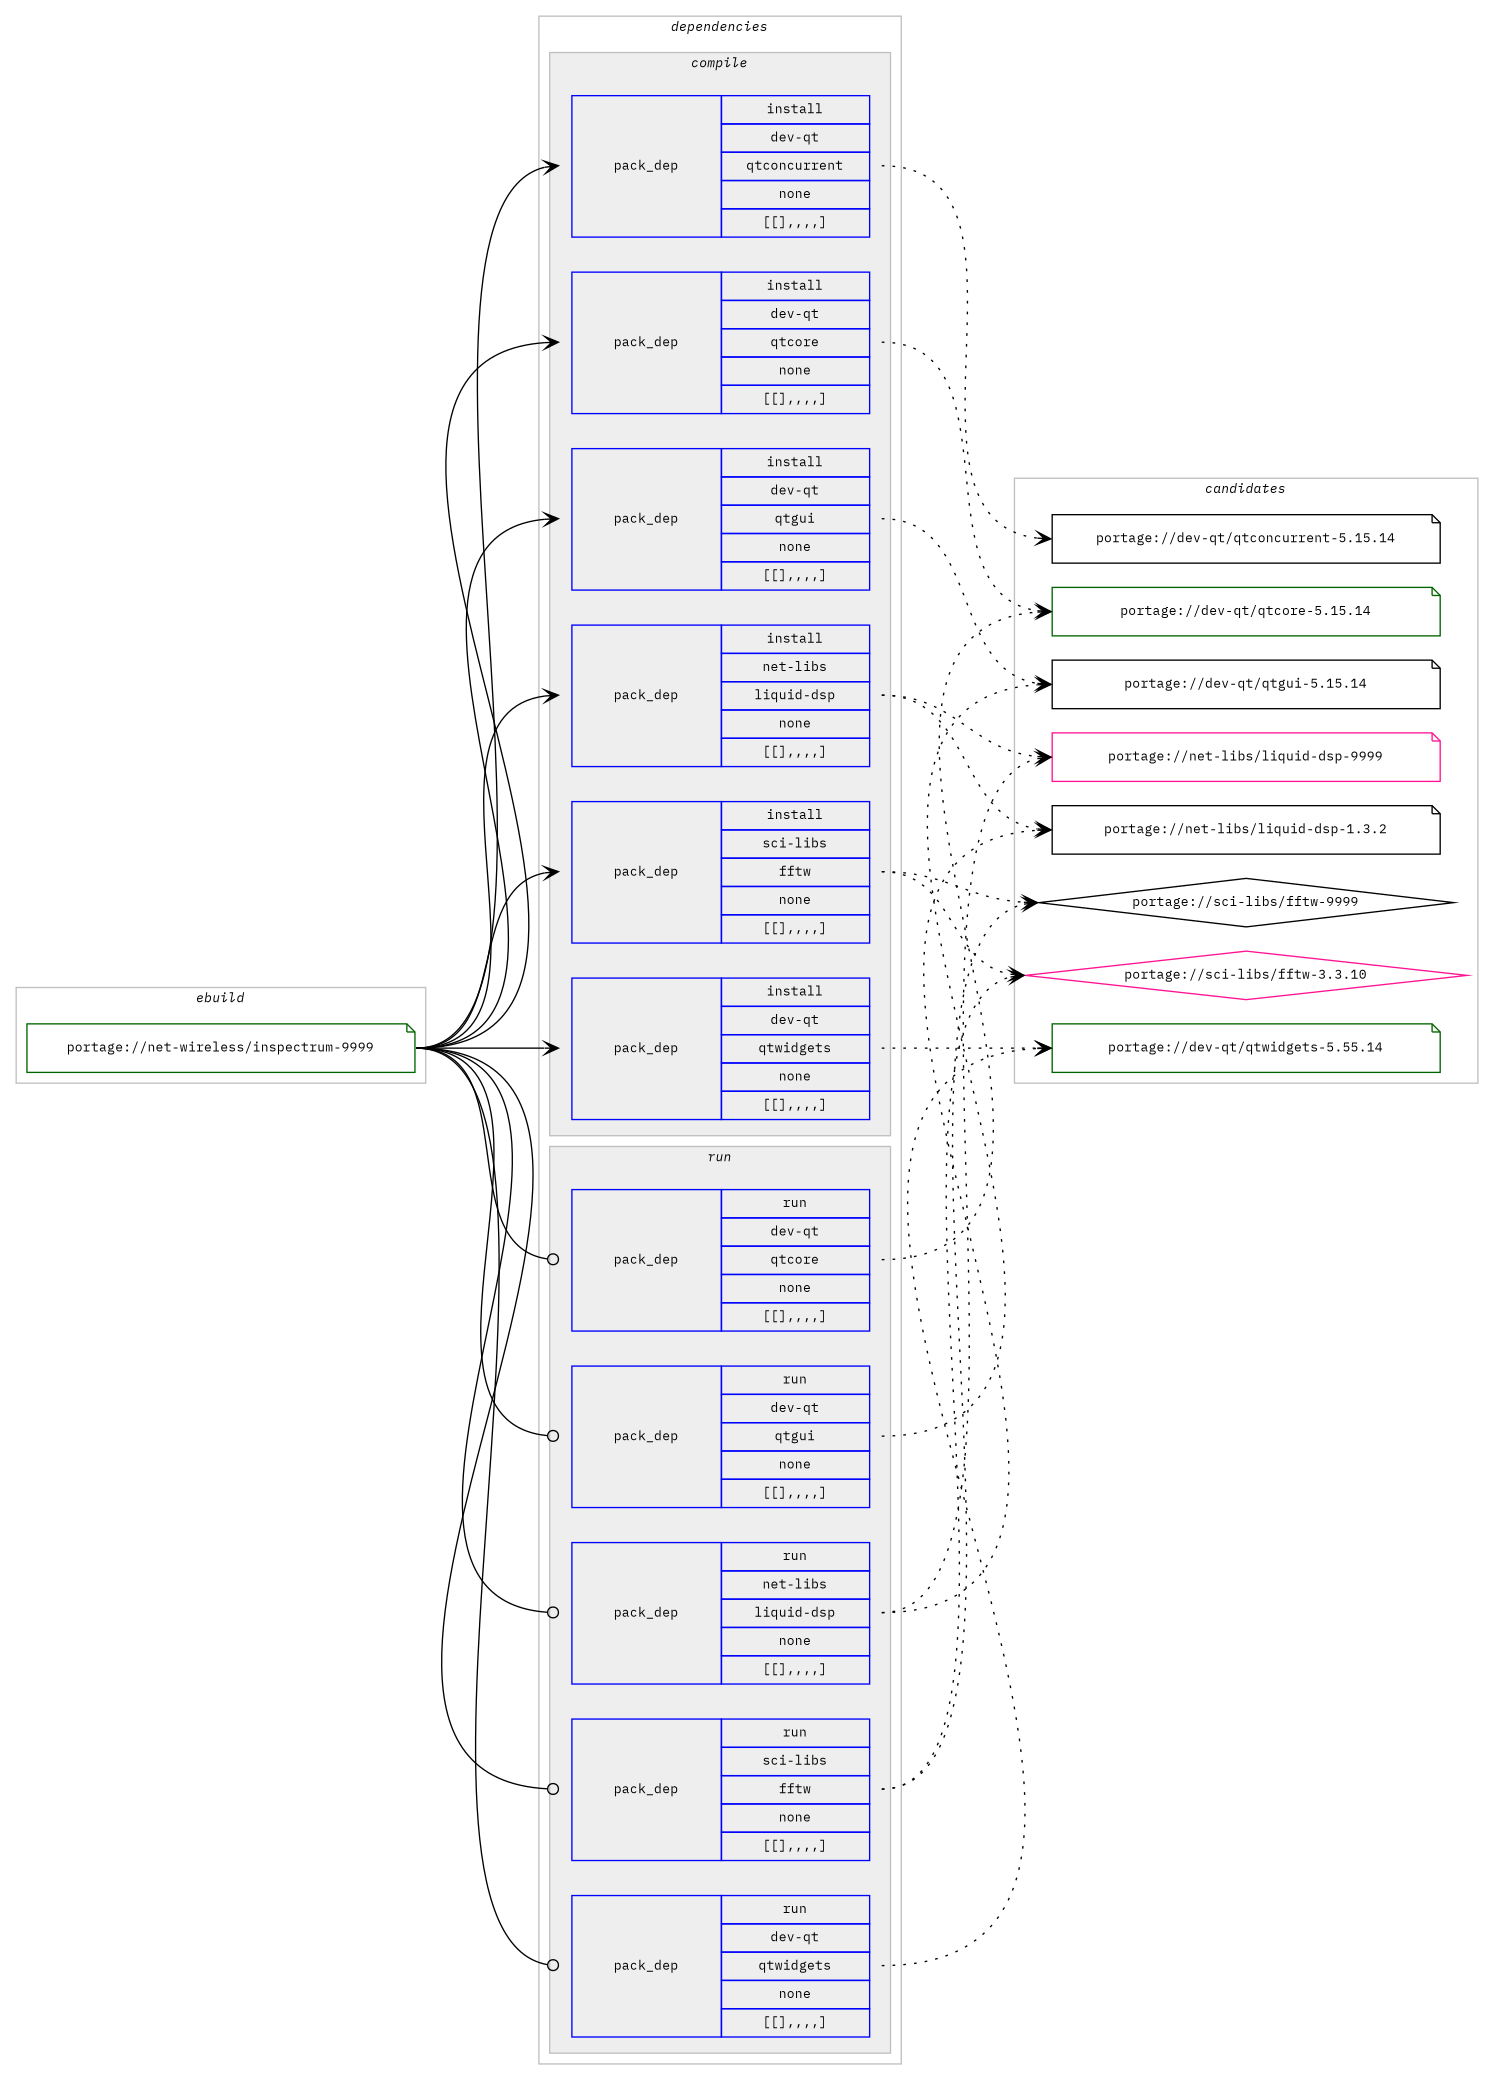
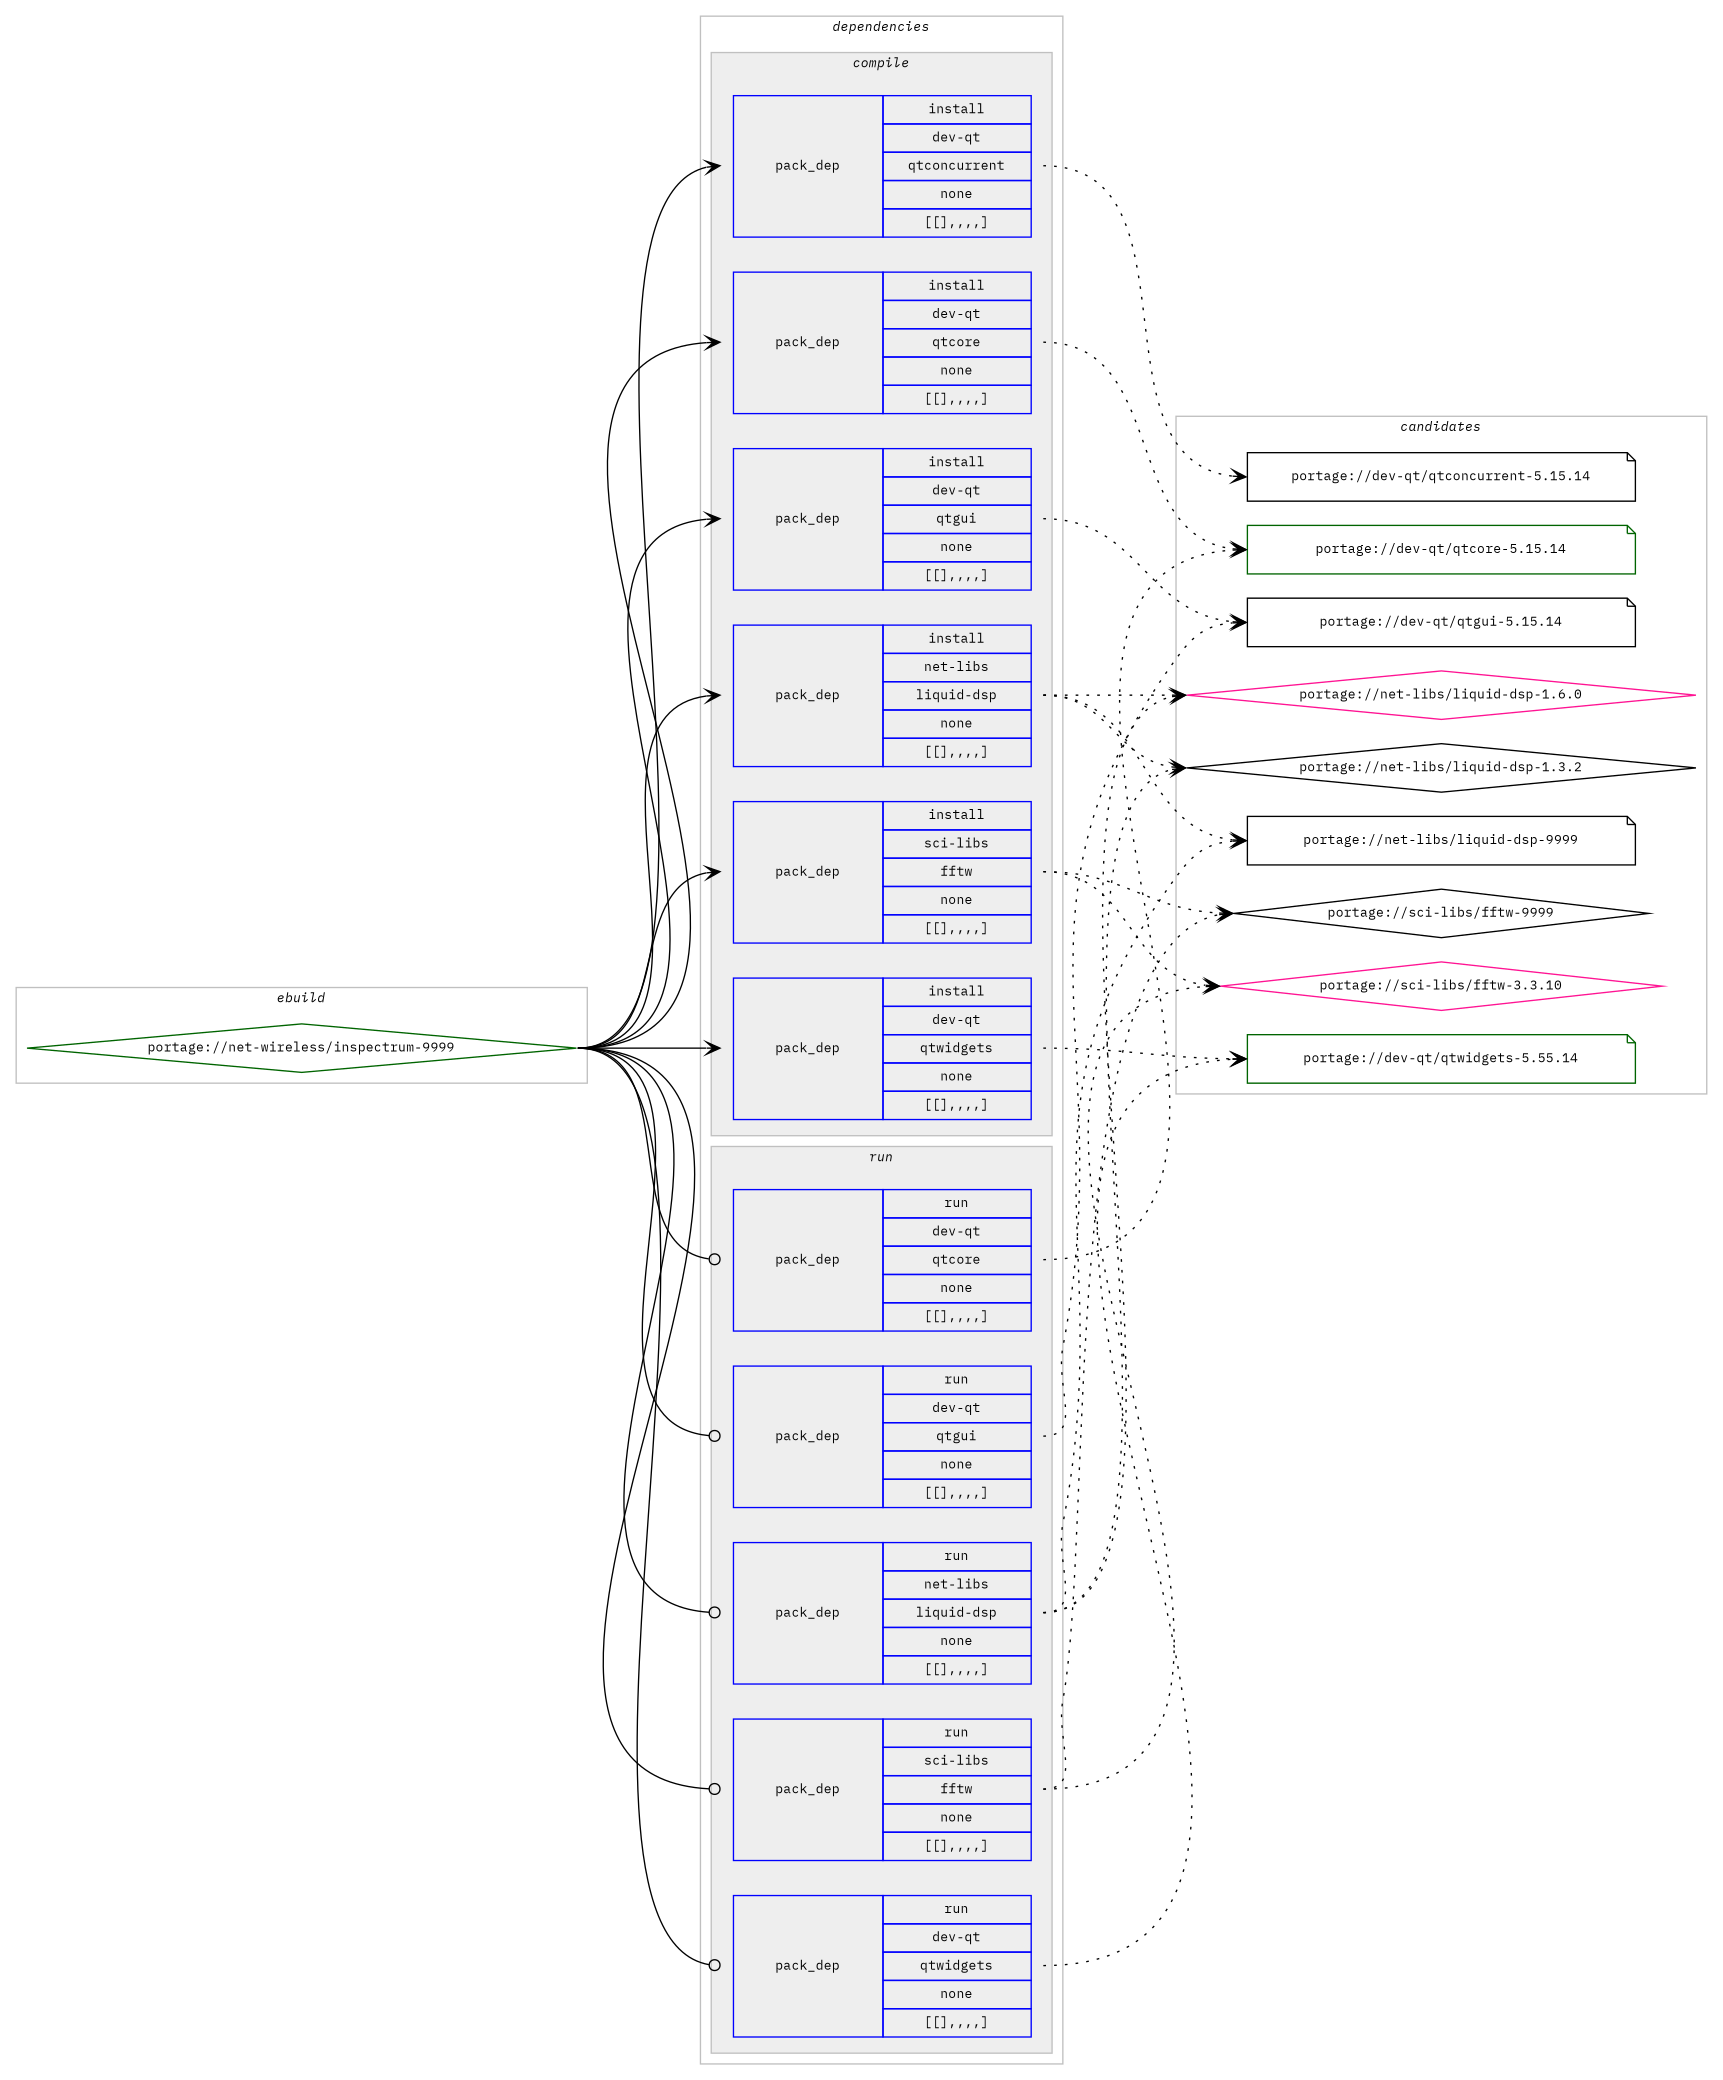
node "portage://net-libs/liquid-dsp-1.6.0": added
node "portage://net-libs/liquid-dsp-9999": color deeppink -> black
node "portage://net-libs/liquid-dsp-1.3.2": shape note -> diamond
node "portage://net-wireless/inspectrum-9999": shape note -> diamond
